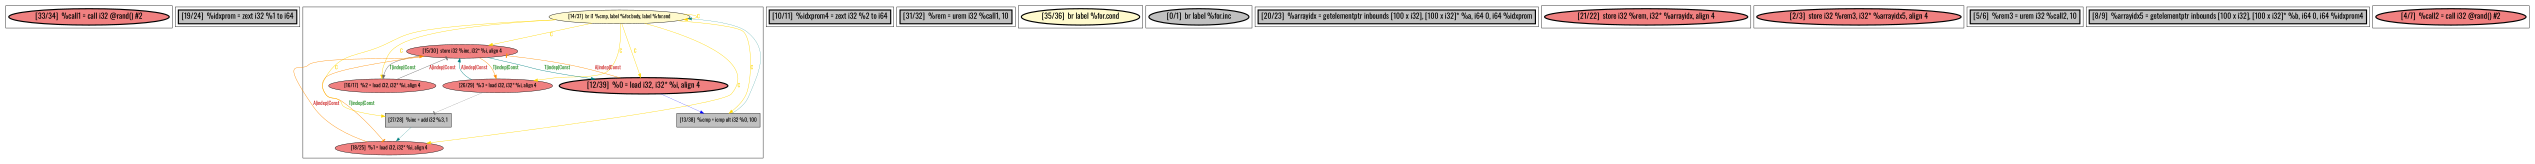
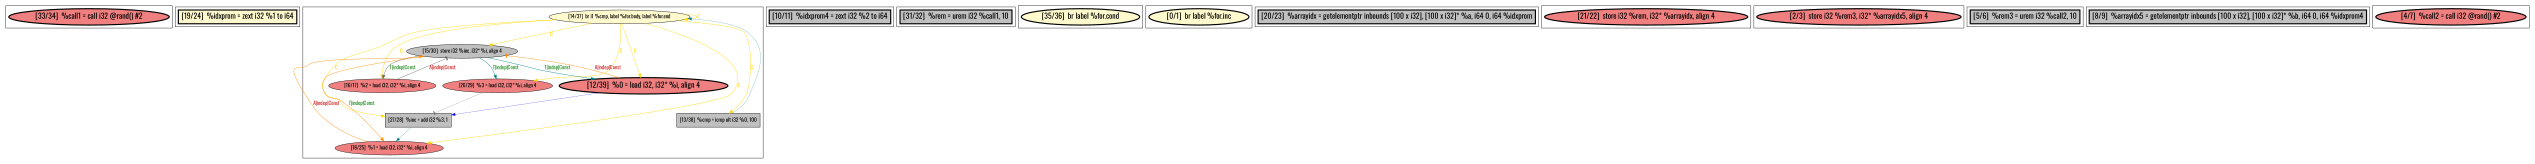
node "[19/24]  %idxprom = zext i32 %1 to i64": fillcolor grey -> lemonchiffon
node "[0/1]  br label %for.inc": fillcolor grey -> lemonchiffon
node "[15/30]  store i32 %inc, i32* %i, align 4": fillcolor lightcoral -> grey
edge "[15/30]  store i32 %inc, i32* %i, align 4" -> "[26/29]  %3 = load i32, i32* %i, align 4": color darkorange -> teal
edge "[15/30]  store i32 %inc, i32* %i, align 4" -> "[18/25]  %1 = load i32, i32* %i, align 4": arrowhead tee -> normal
edge "[26/29]  %3 = load i32, i32* %i, align 4" -> "[15/30]  store i32 %inc, i32* %i, align 4": removed, label "A|indep|Const"
edge "[12/39]  %0 = load i32, i32* %i, align 4" -> "[13/38]  %cmp = icmp ult i32 %0, 100": now "[12/39]  %0 = load i32, i32* %i, align 4" -> "[27/28]  %inc = add i32 %3, 1"
